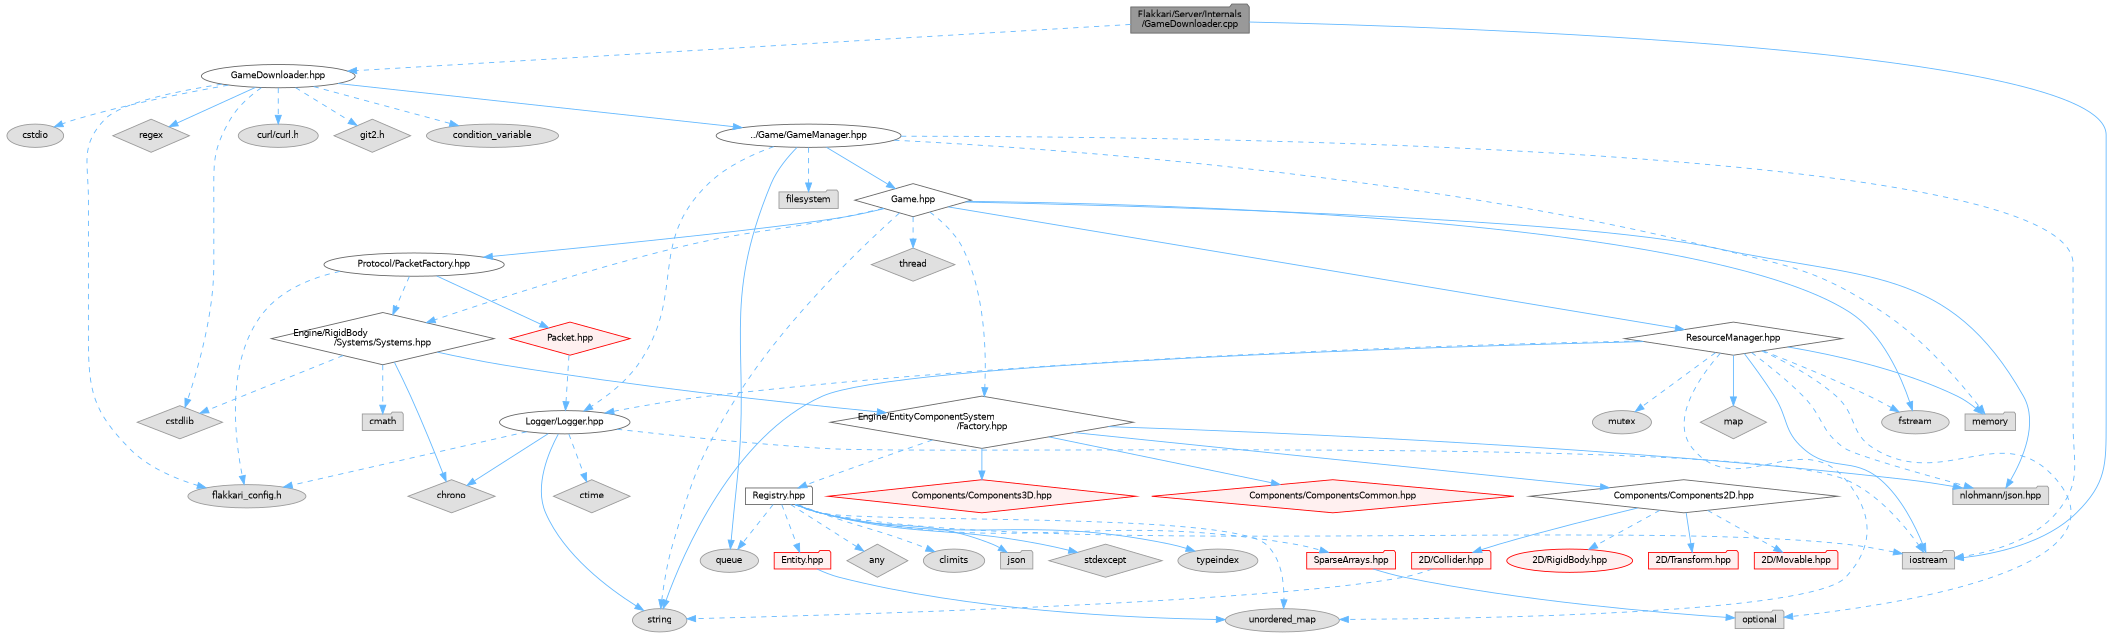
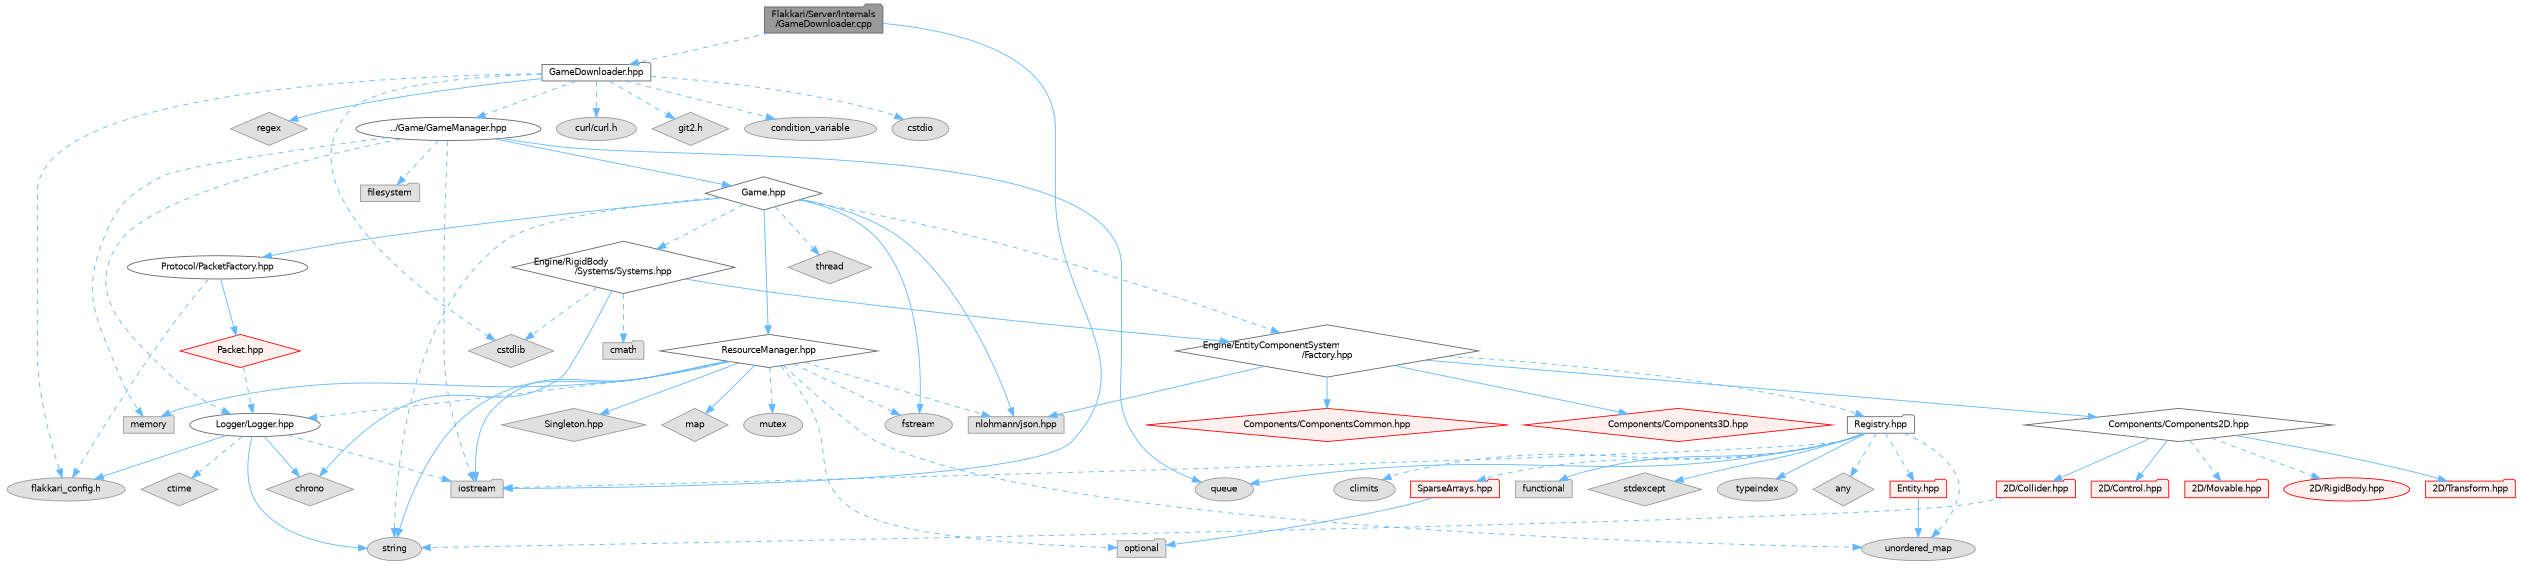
node "GameDownloader.hpp": shape ellipse -> folder
edge "GameDownloader.hpp" -> "../Game/GameManager.hpp": style solid -> dashed
edge "Protocol/PacketFactory.hpp" -> "Engine/RigidBody /Systems/Systems.hpp": removed
node "Singleton.hpp": added
edge "Logger/Logger.hpp" -> "flakkari_config.h": style dashed -> solid
node "2D/Control.hpp": added
edge "Registry.hpp" -> "queue": style dashed -> solid
node "json": label "json" -> "functional"
